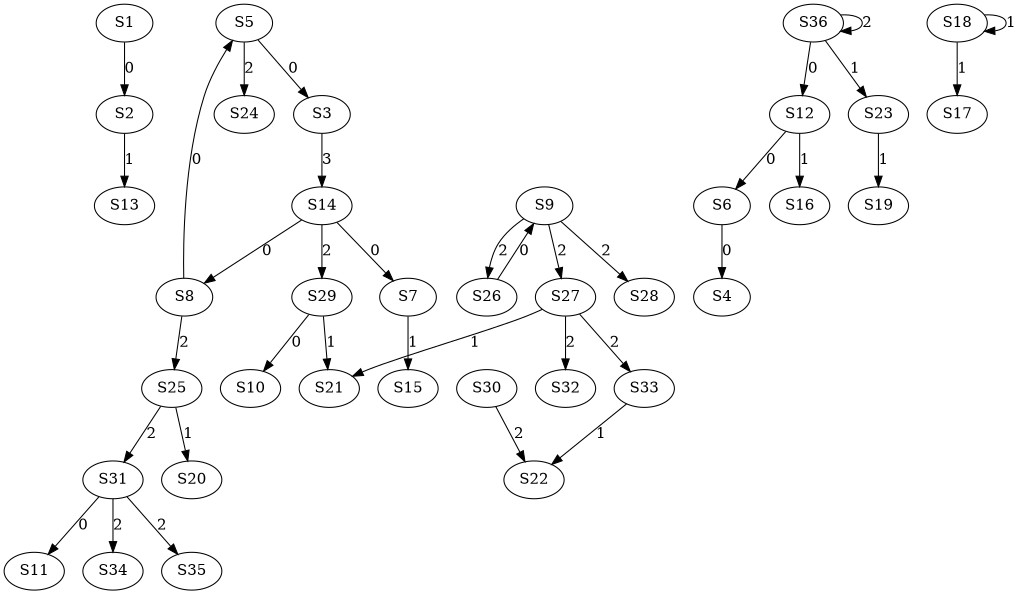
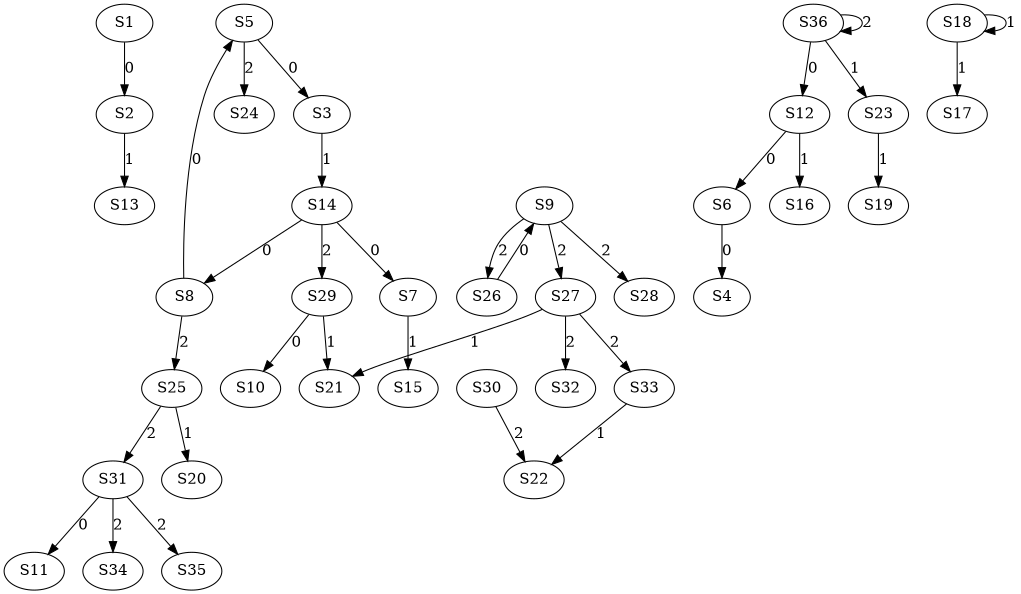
edge "S3" -> "S14": label "3" -> "1"
